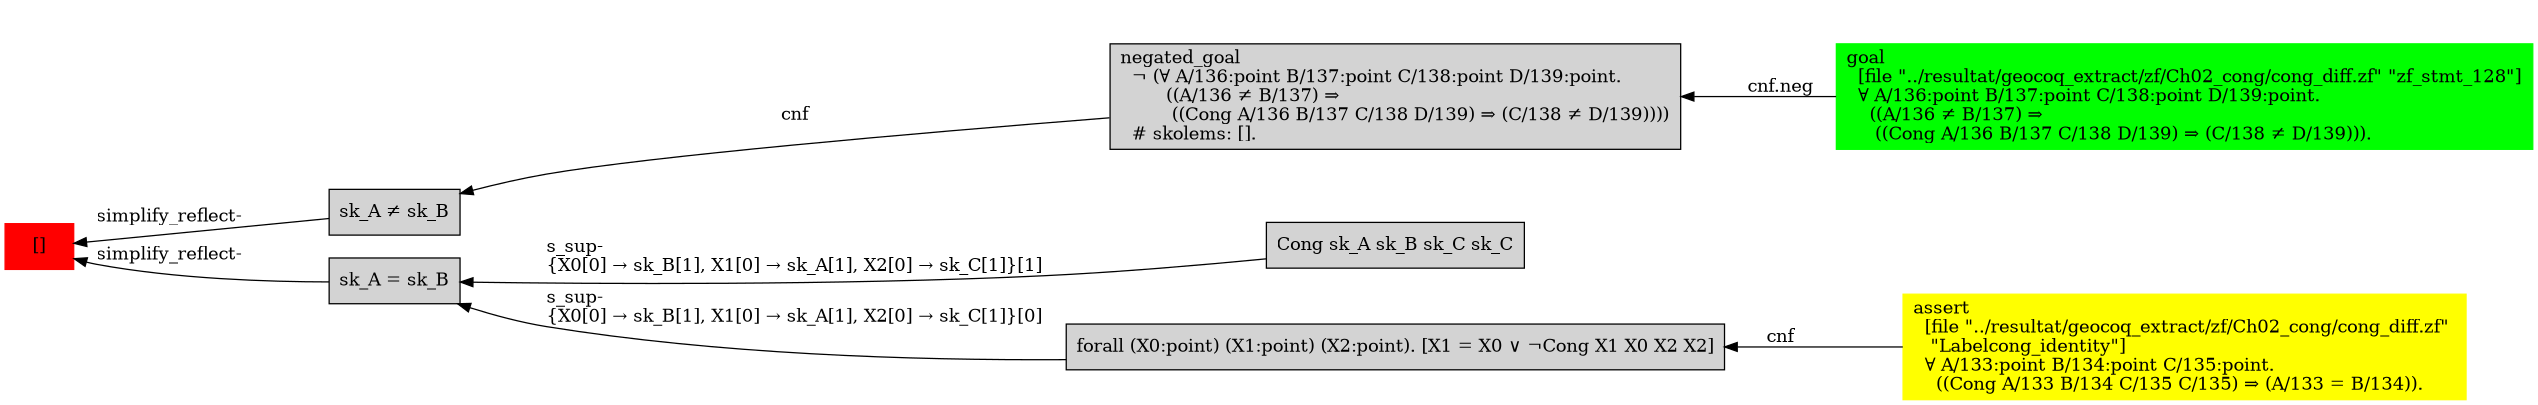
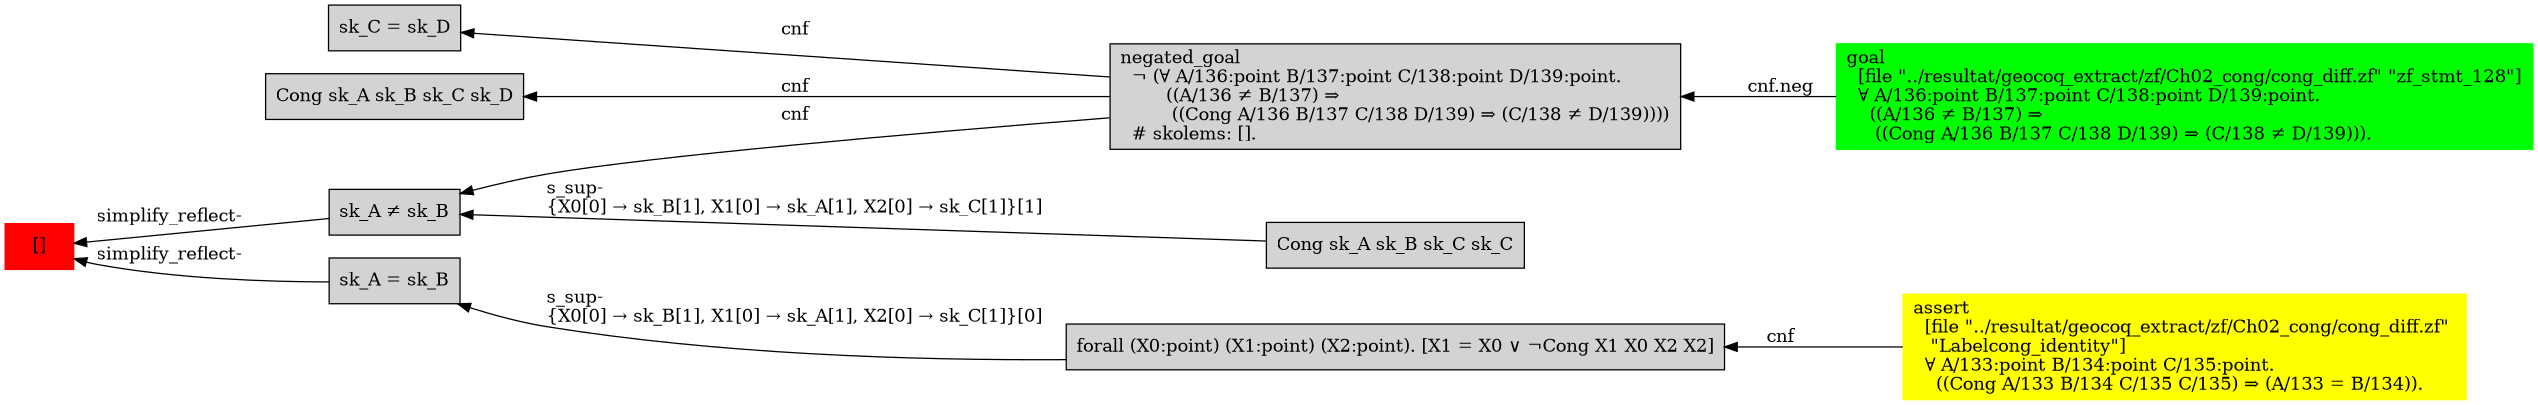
node "sk_C = sk_D": added
node "Cong sk_A sk_B sk_C sk_D": added
edge "Cong sk_A sk_B sk_C sk_C" -> "sk_A = sk_B": now "Cong sk_A sk_B sk_C sk_C" -> "sk_A ≠ sk_B"
